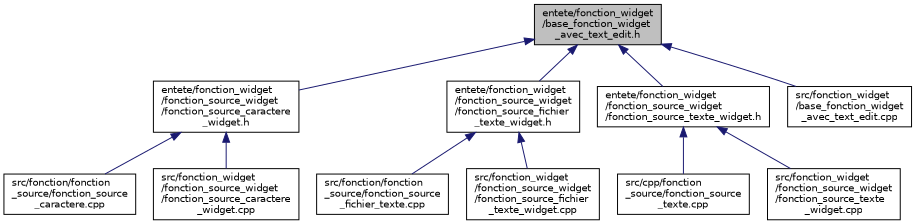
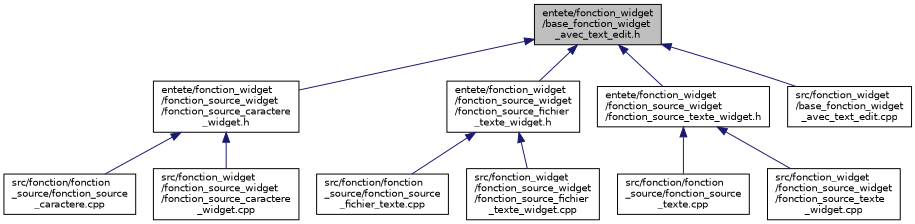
node "src/cpp/fonction _source/fonction_source _texte.cpp": label "src/cpp/fonction _source/fonction_source _texte.cpp" -> "src/fonction/fonction _source/fonction_source _texte.cpp"
